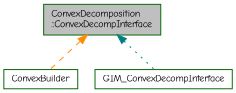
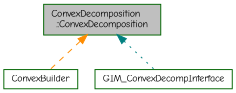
node "ConvexDecomposition ::ConvexDecompInterface": label "ConvexDecomposition ::ConvexDecompInterface" -> "ConvexDecomposition ::ConvexDecomposition"
